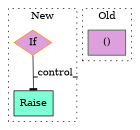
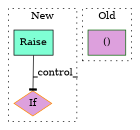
edge "If" -> "Raise": reversed
